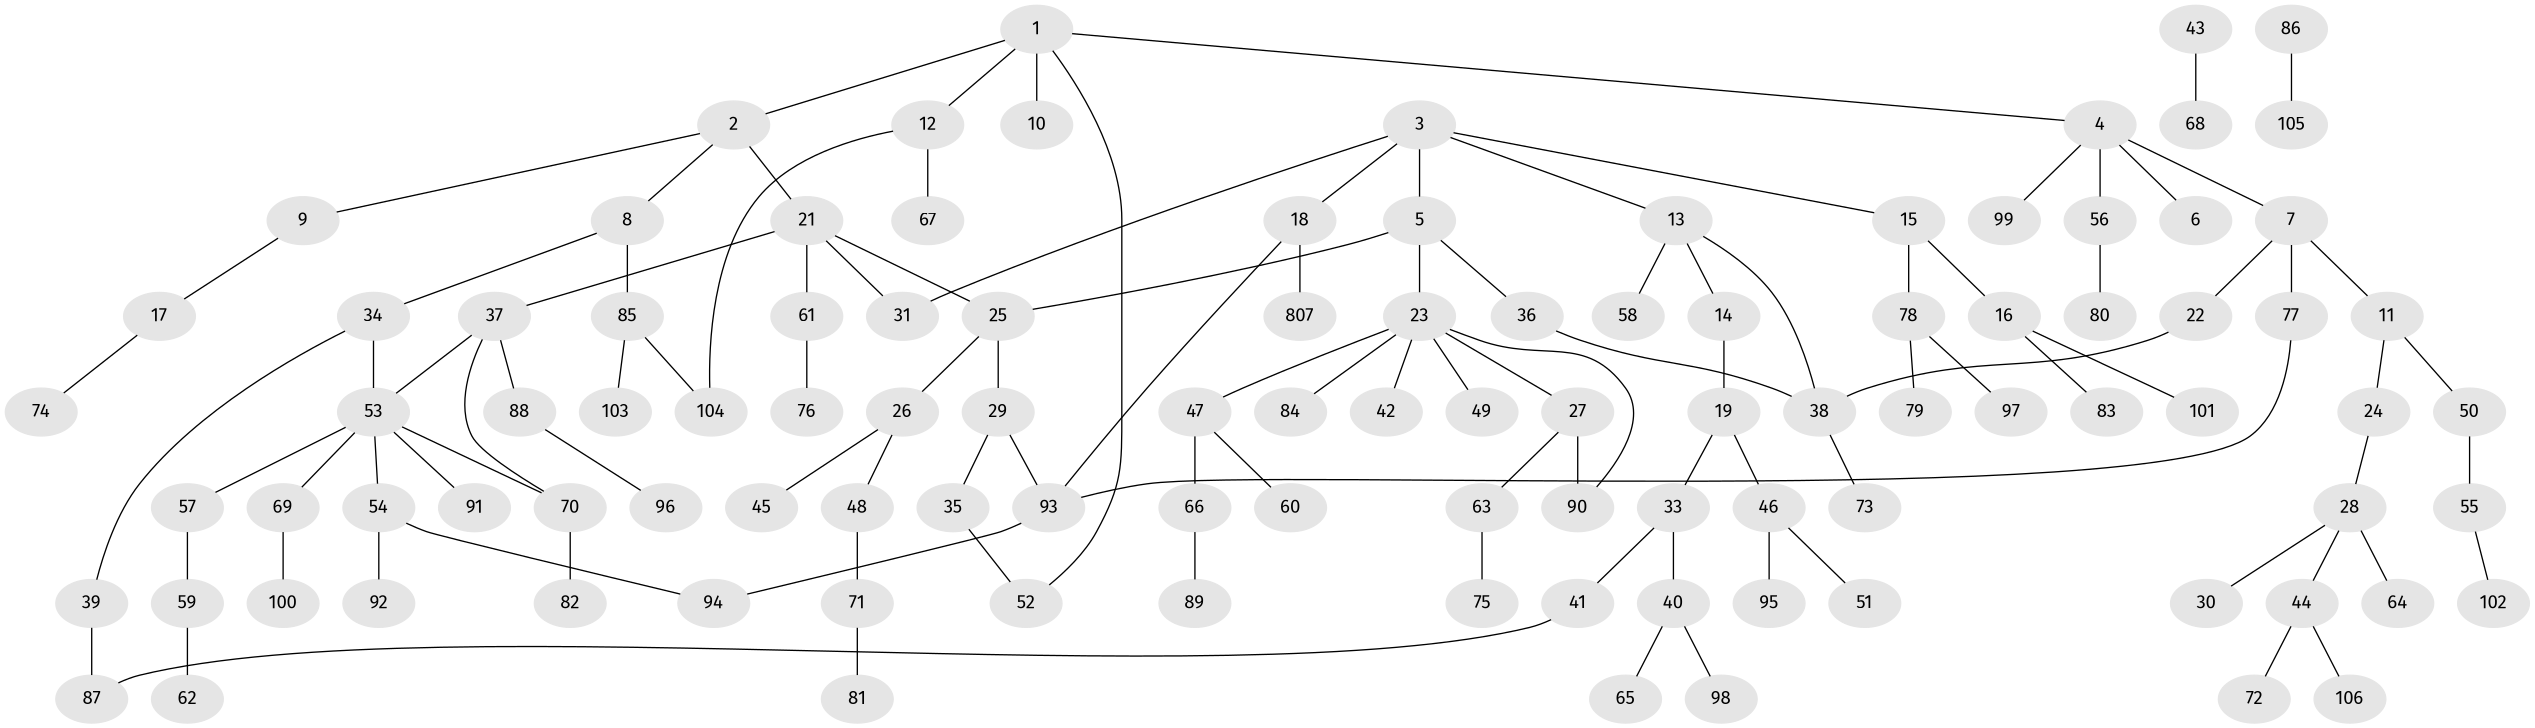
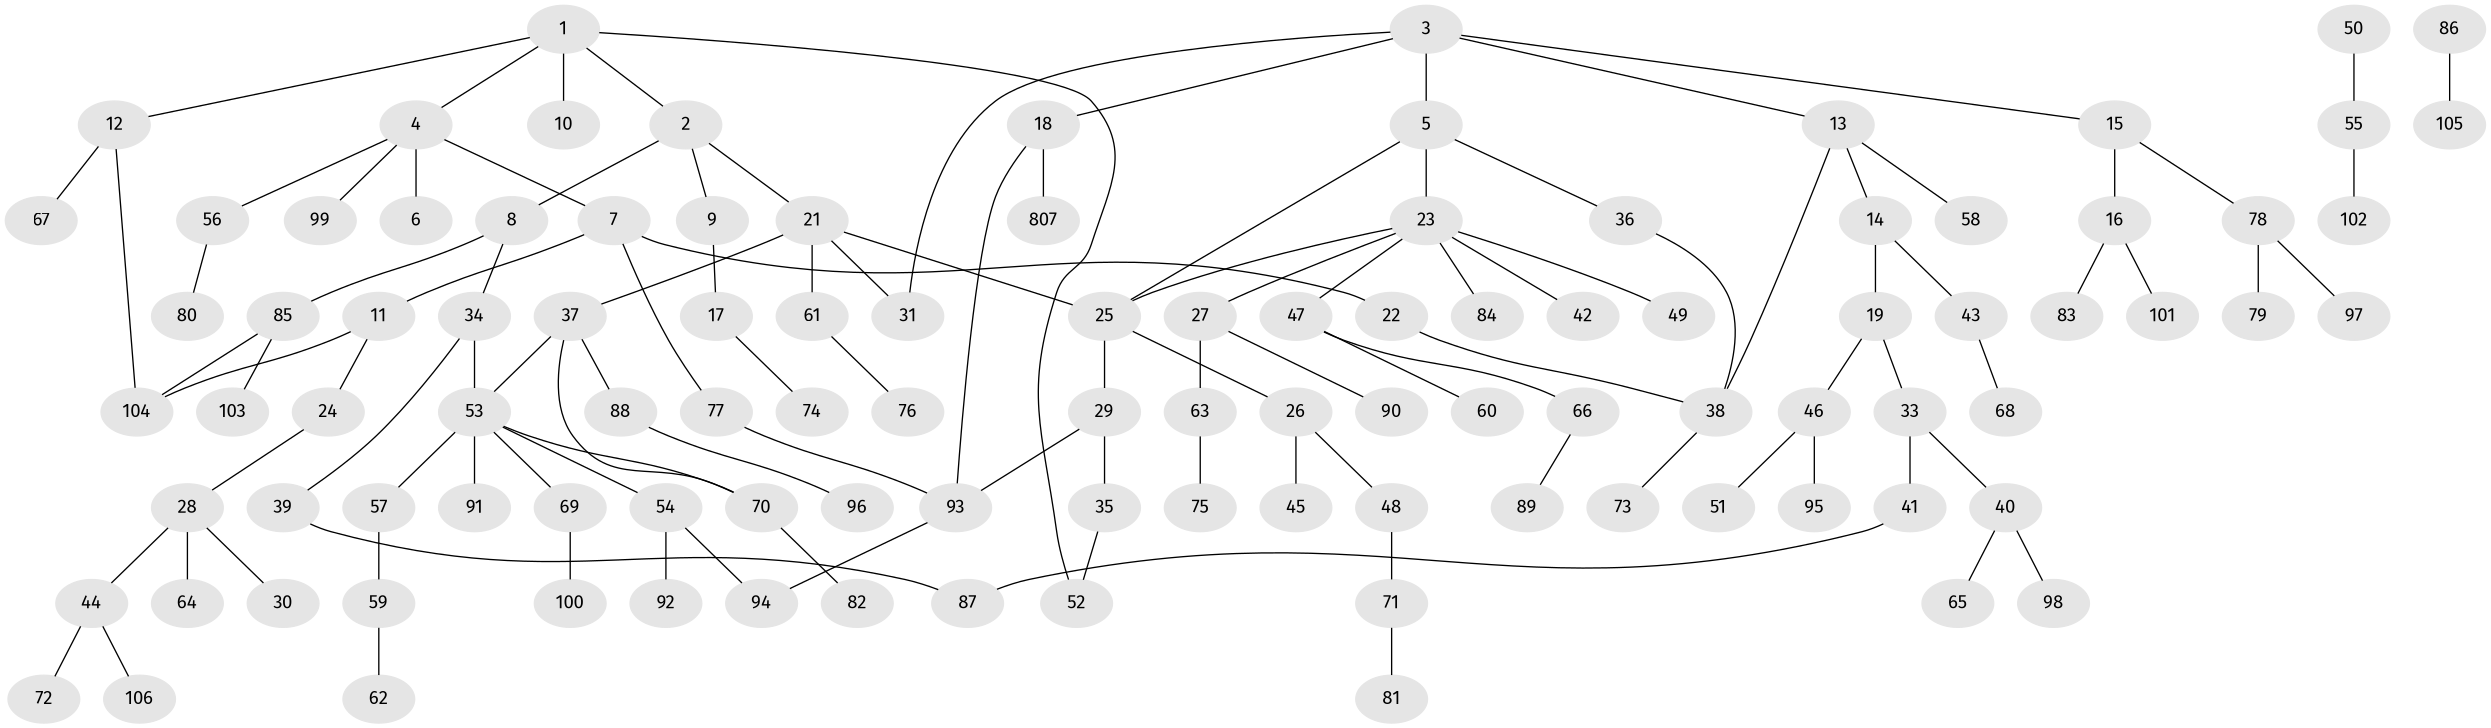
edge "14" -- "43": added
edge "23" -- "90": now "23" -- "25"
edge "11" -- "50": now "11" -- "104"
